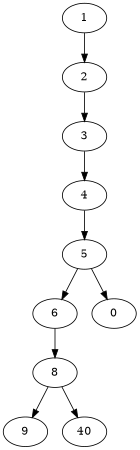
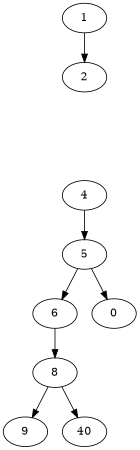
node "3": removed
